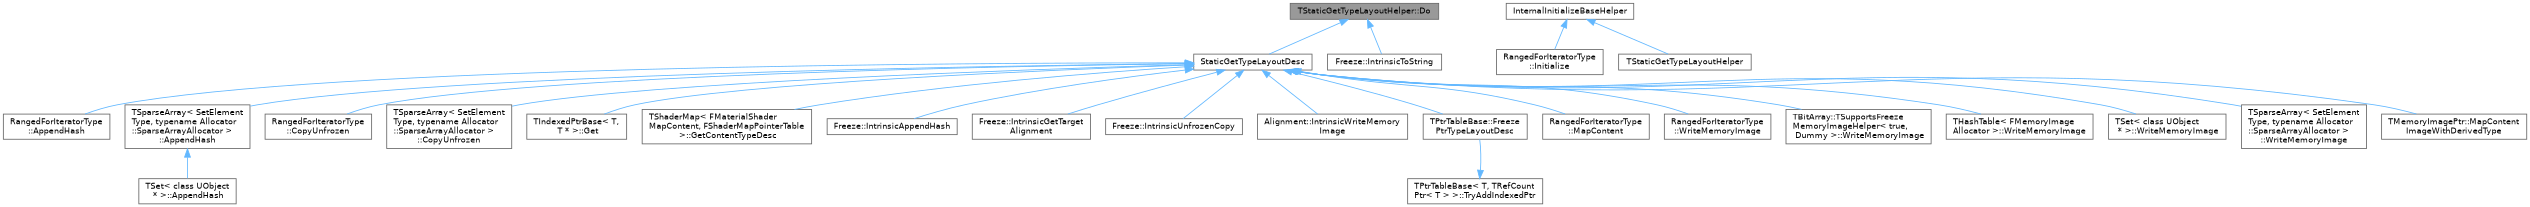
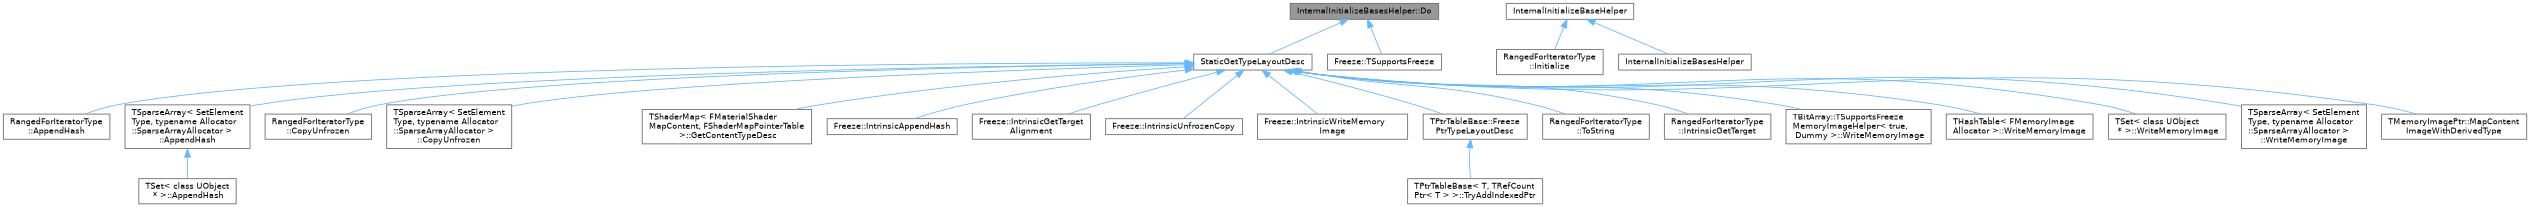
node "TStaticGetTypeLayoutHelper::Do": label "TStaticGetTypeLayoutHelper::Do" -> "InternalInitializeBasesHelper::Do"
node "Freeze::IntrinsicToString": label "Freeze::IntrinsicToString" -> "Freeze::TSupportsFreeze"
node "TStaticGetTypeLayoutHelper": label "TStaticGetTypeLayoutHelper" -> "InternalInitializeBasesHelper"
node "TIndexedPtrBase< T, T * >::Get": removed
node "Alignment::IntrinsicWriteMemory Image": label "Alignment::IntrinsicWriteMemory Image" -> "Freeze::IntrinsicWriteMemory Image"
node "RangedForIteratorType ::MapContent": label "RangedForIteratorType ::MapContent" -> "RangedForIteratorType ::ToString"
node "RangedForIteratorType ::WriteMemoryImage": label "RangedForIteratorType ::WriteMemoryImage" -> "RangedForIteratorType ::IntrinsicGetTarget"
edge "TPtrTableBase::Freeze PtrTypeLayoutDesc" -> "TPtrTableBase< T, TRefCount Ptr< T > >::TryAddIndexedPtr": reversed
